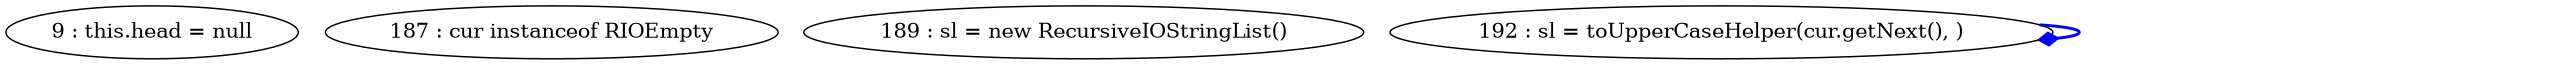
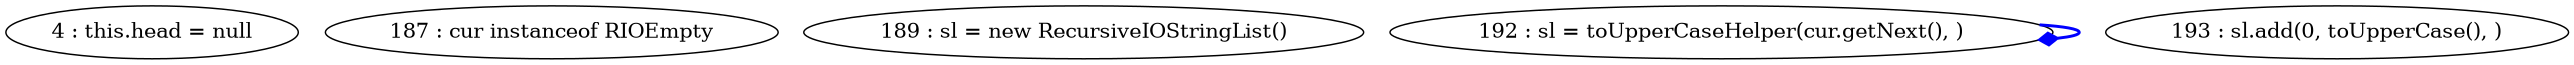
node "9 : this.head = null": label "9 : this.head = null" -> "4 : this.head = null"
node "193 : sl.add(0, toUpperCase(), )": added
